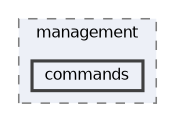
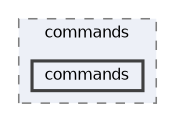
cluster "management": label "management" -> "commands"
